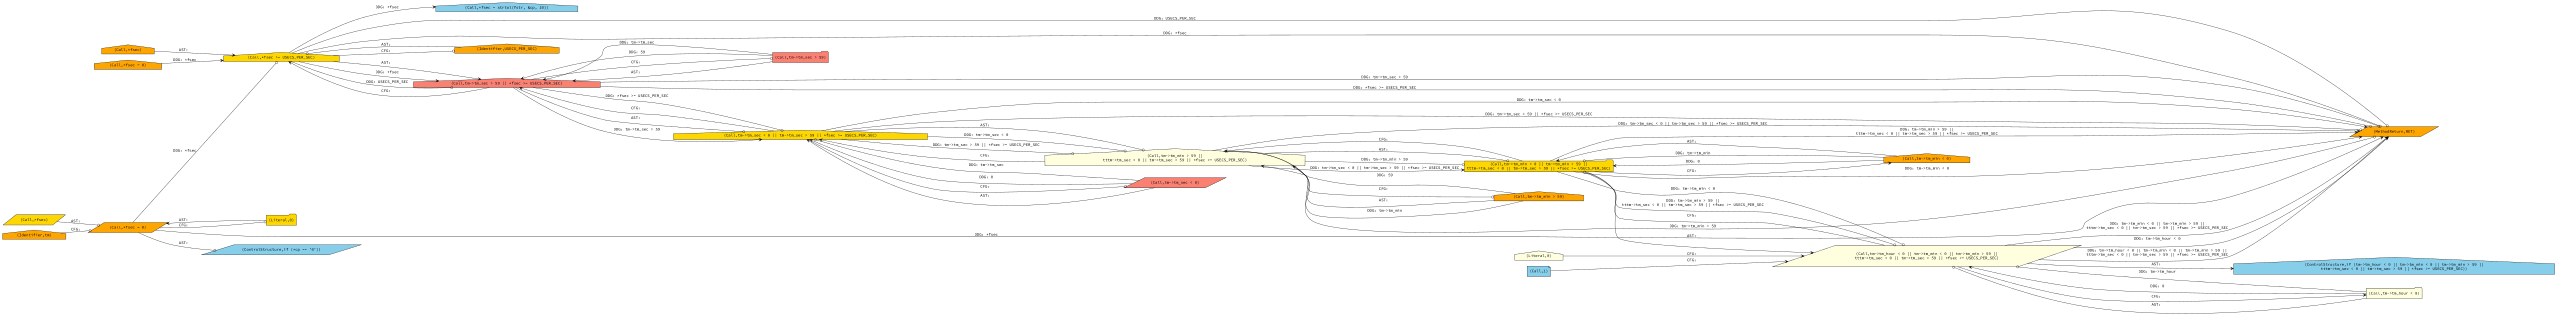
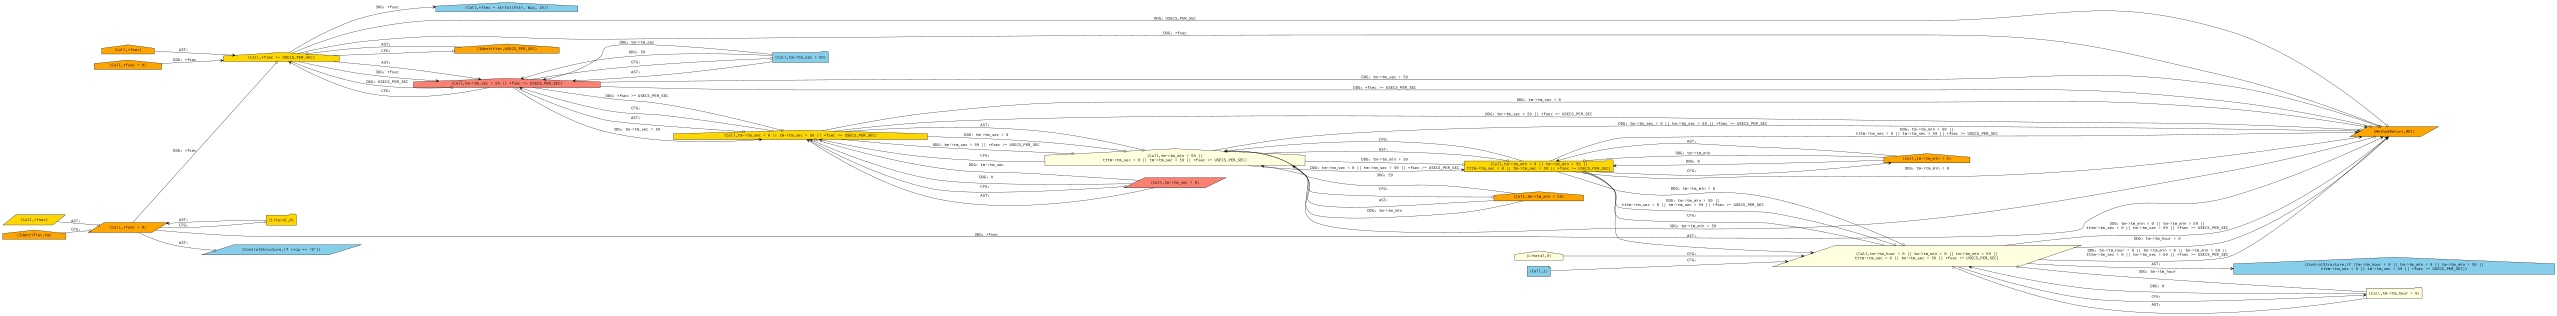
node "(Call,tm->tm_sec > 59)": fillcolor salmon -> skyblue
